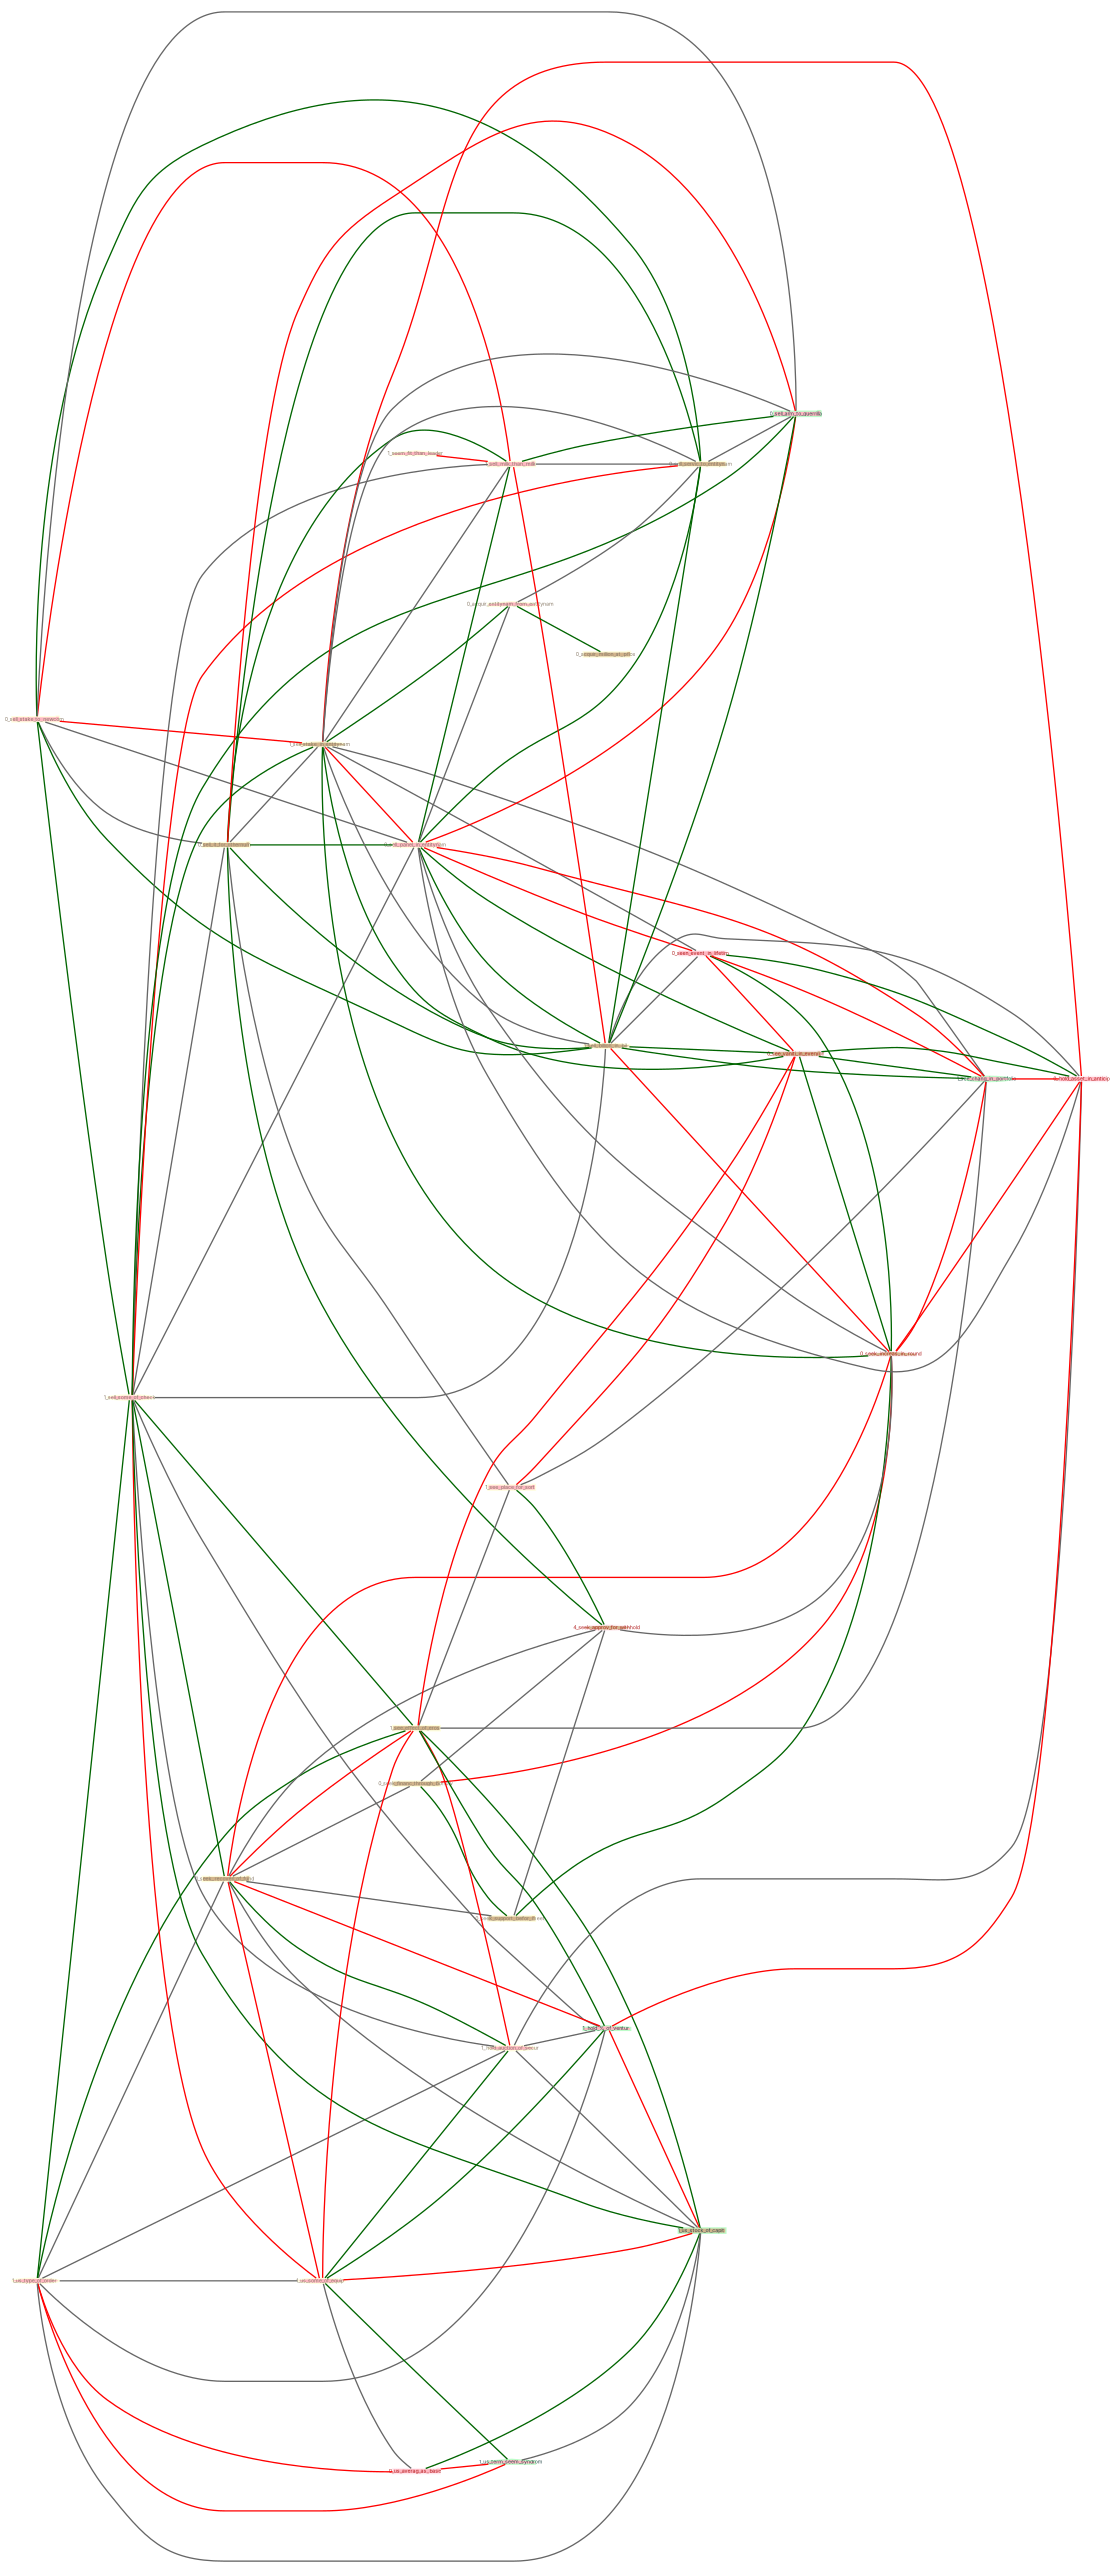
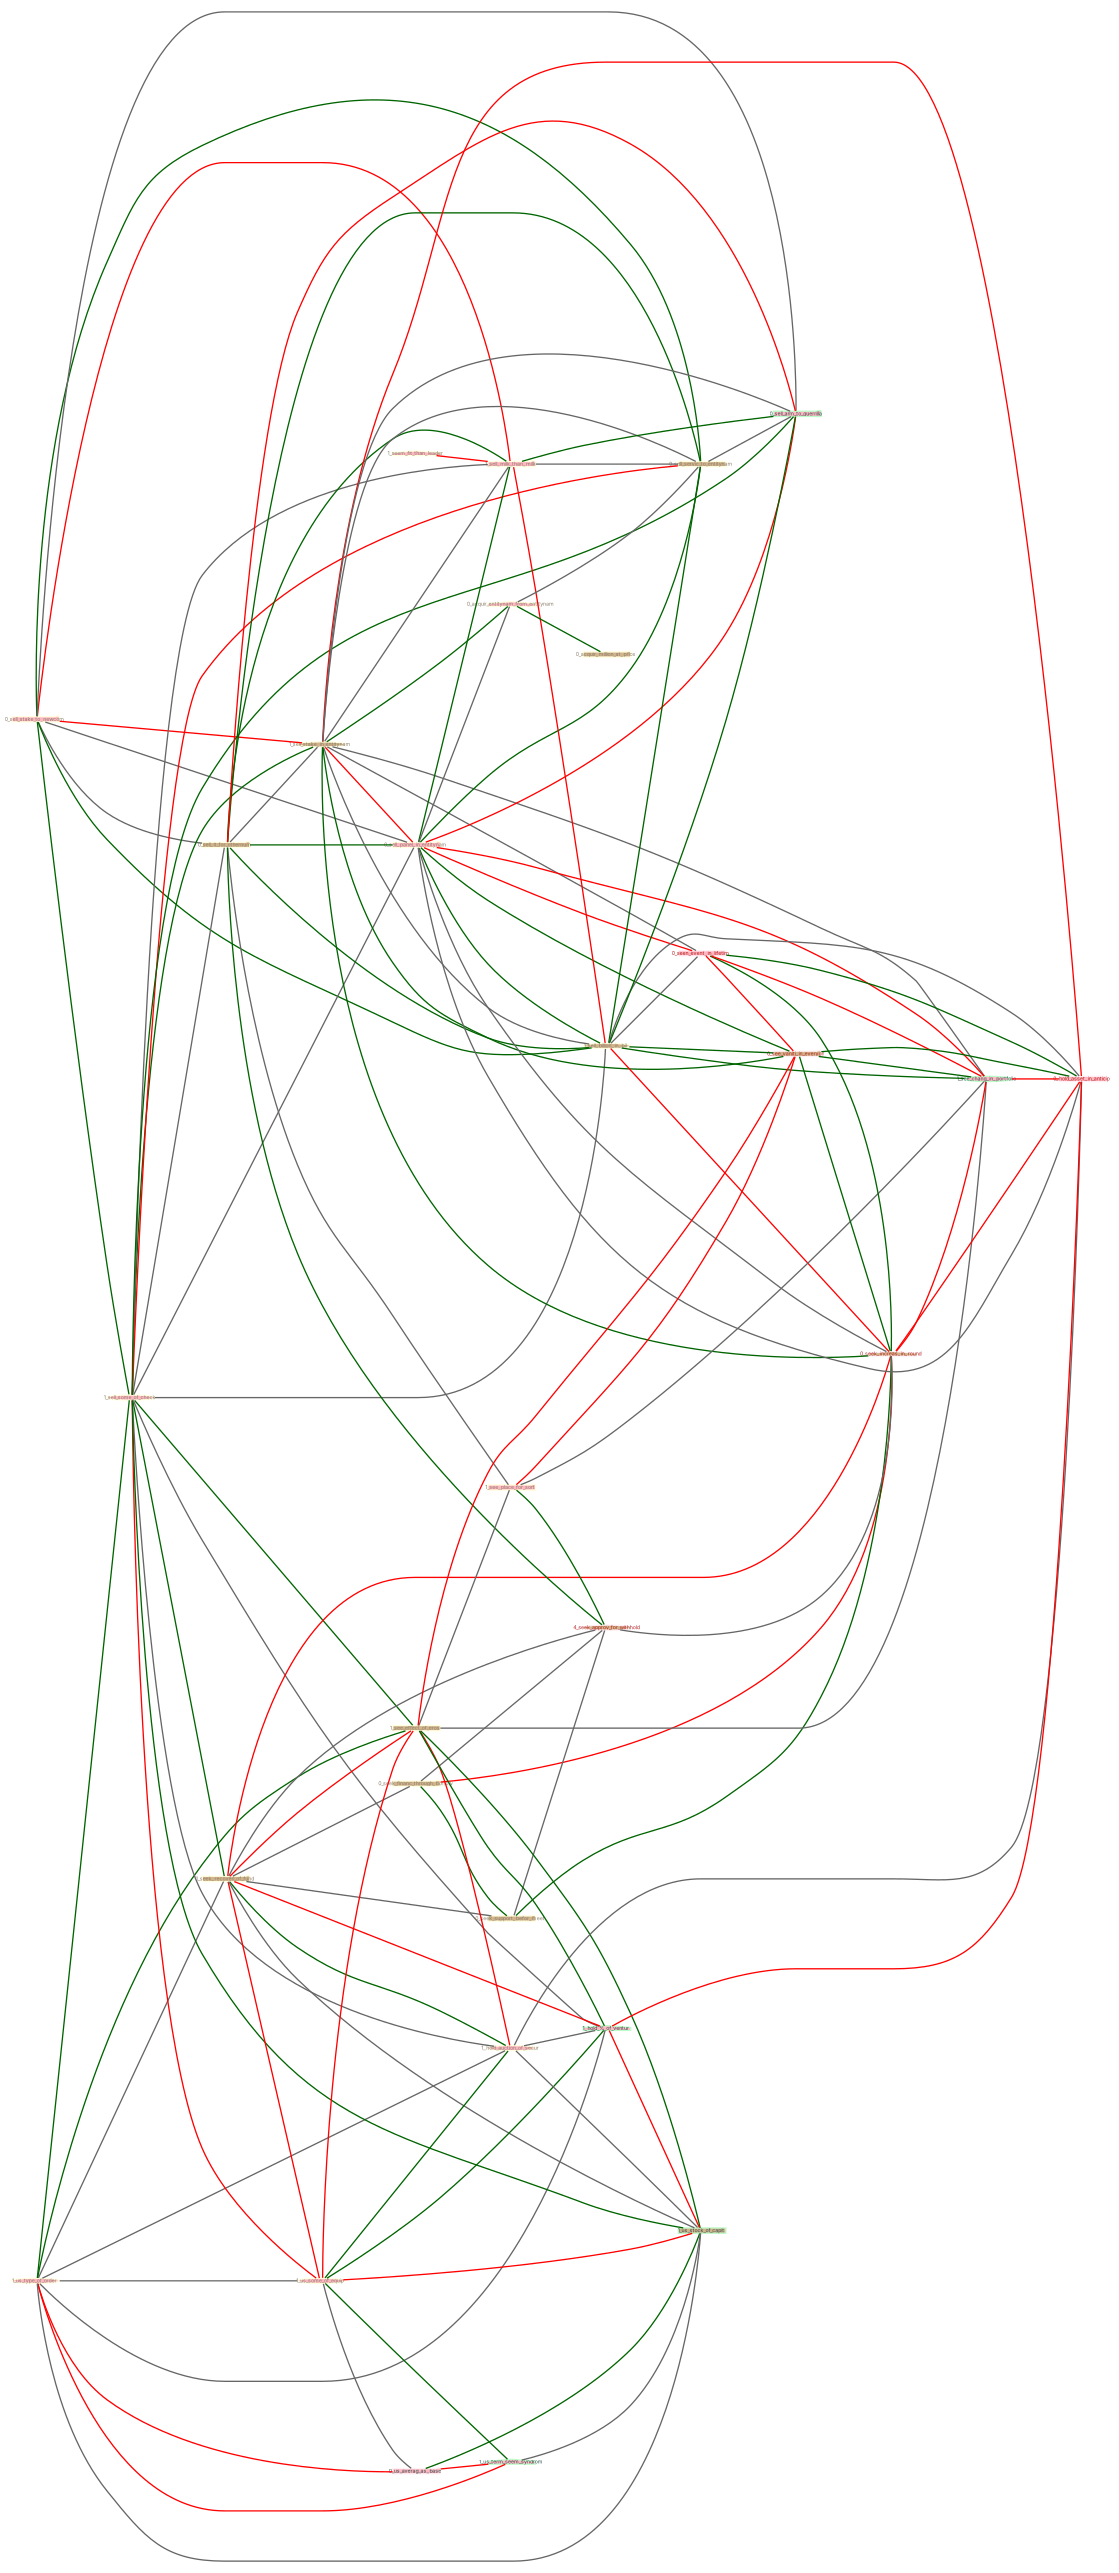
node "0_us_averag_as_base": fontcolor #b22222 -> #2f4f4f
